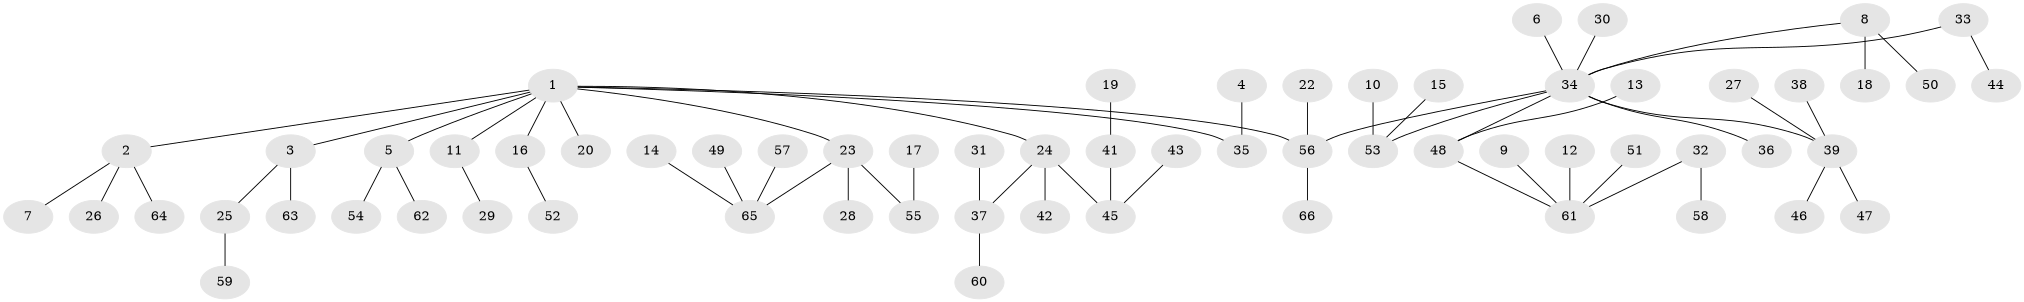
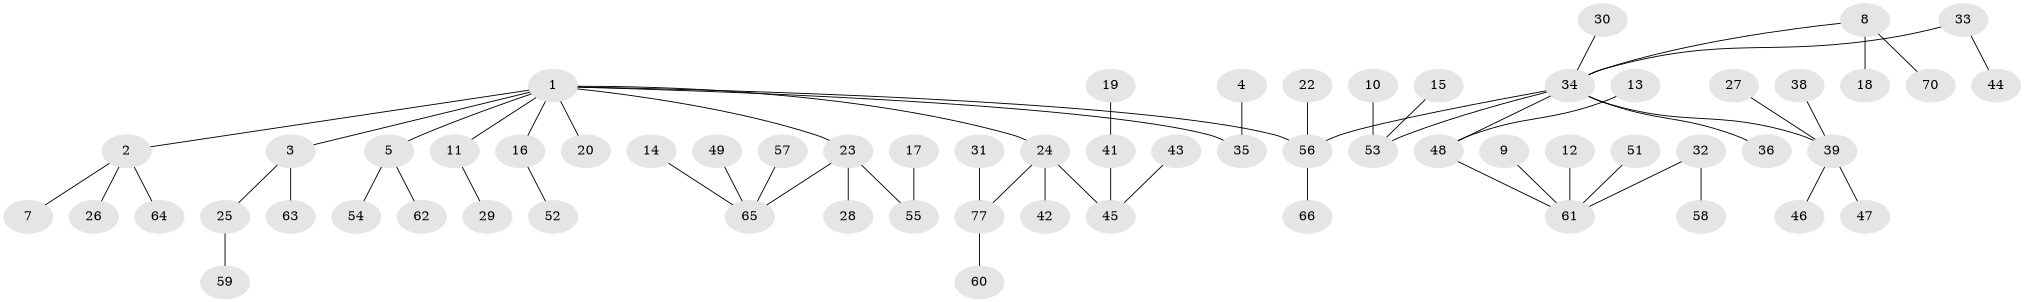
node "6": removed
node "50": label "50" -> "70"
node "37": label "37" -> "77"
